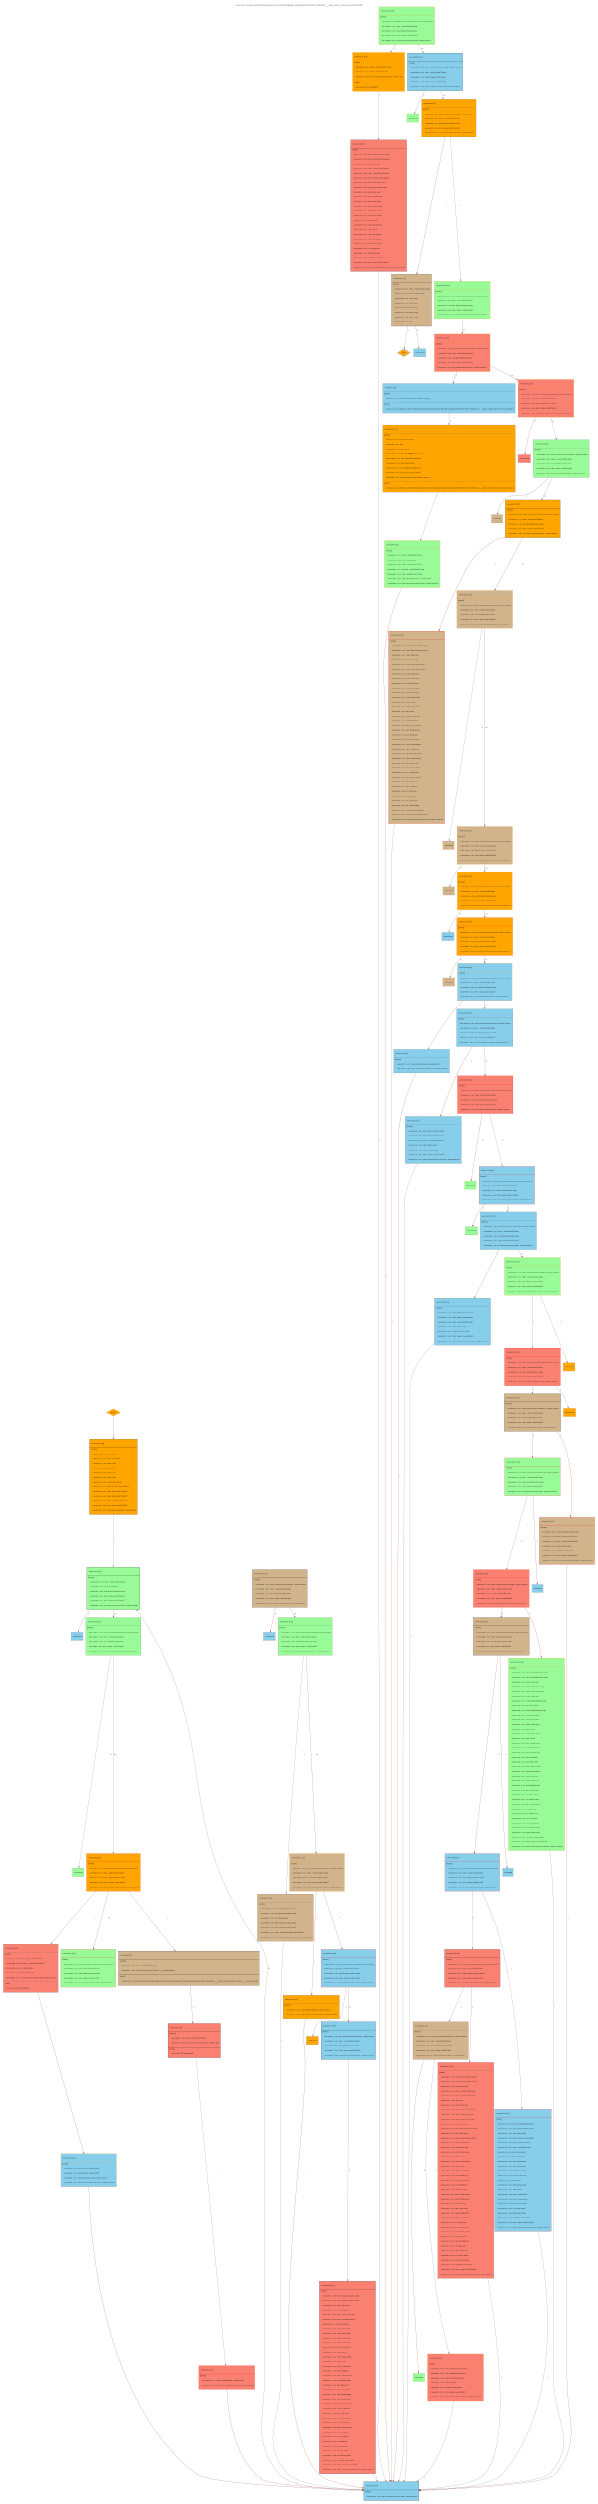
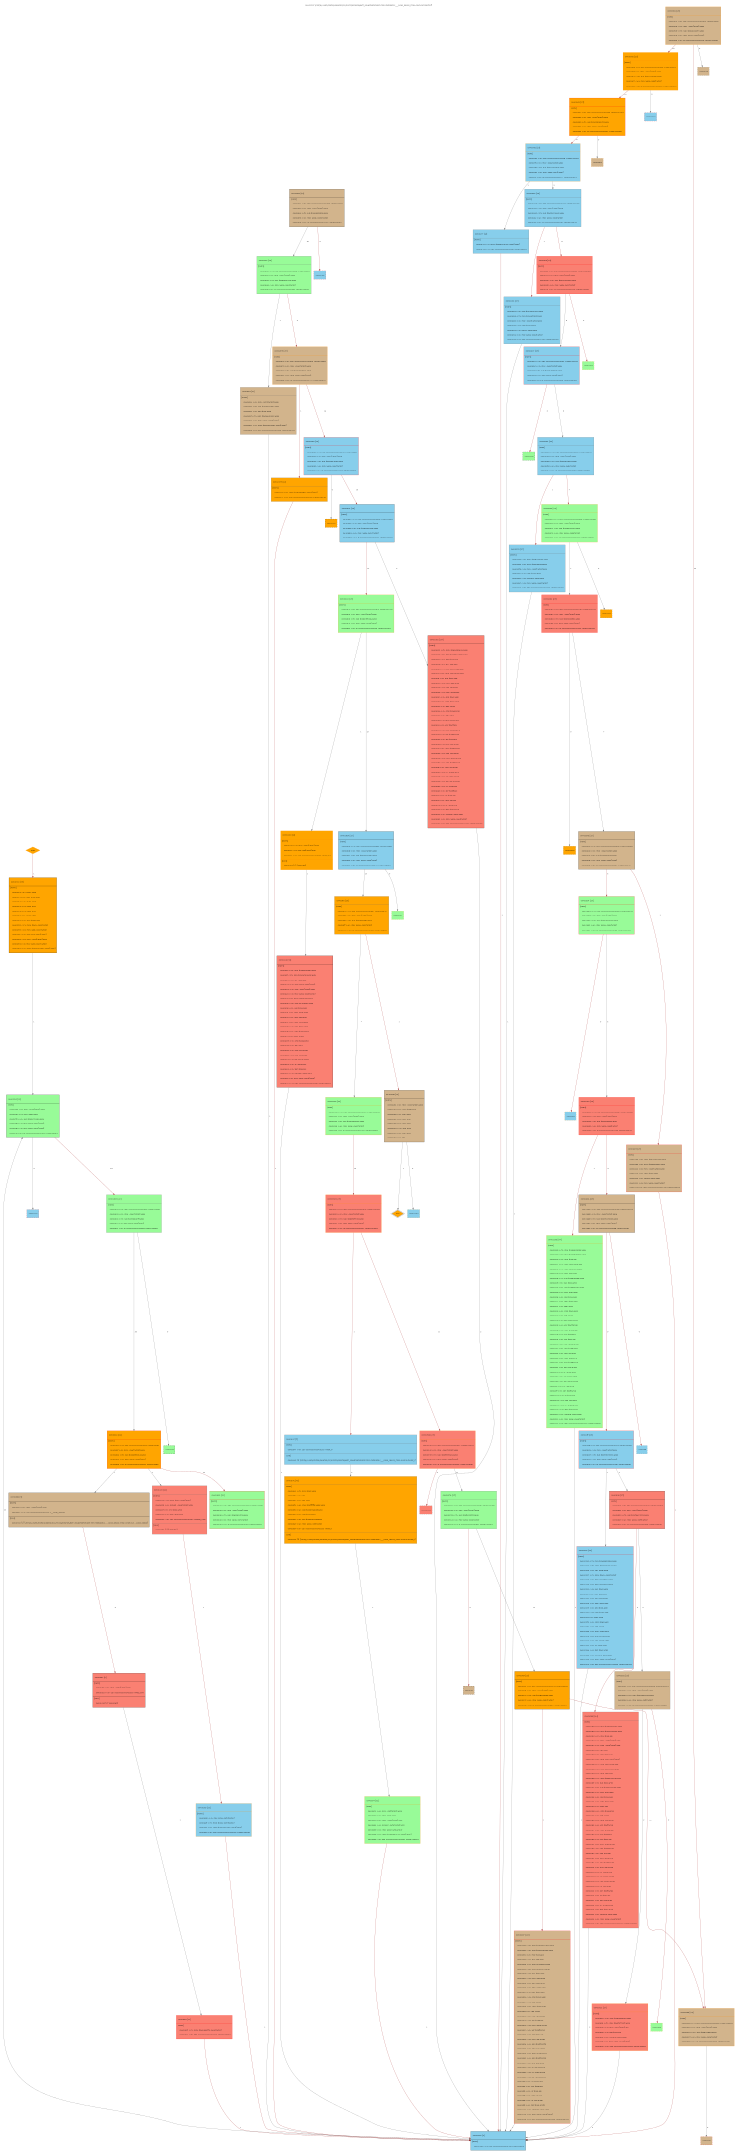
edge "0x4018a7 [25]" -> "0x4018c0 [25]": added, label "14"
edge "0x401988 [25]" -> "0x4019a1 [25]": reversed
